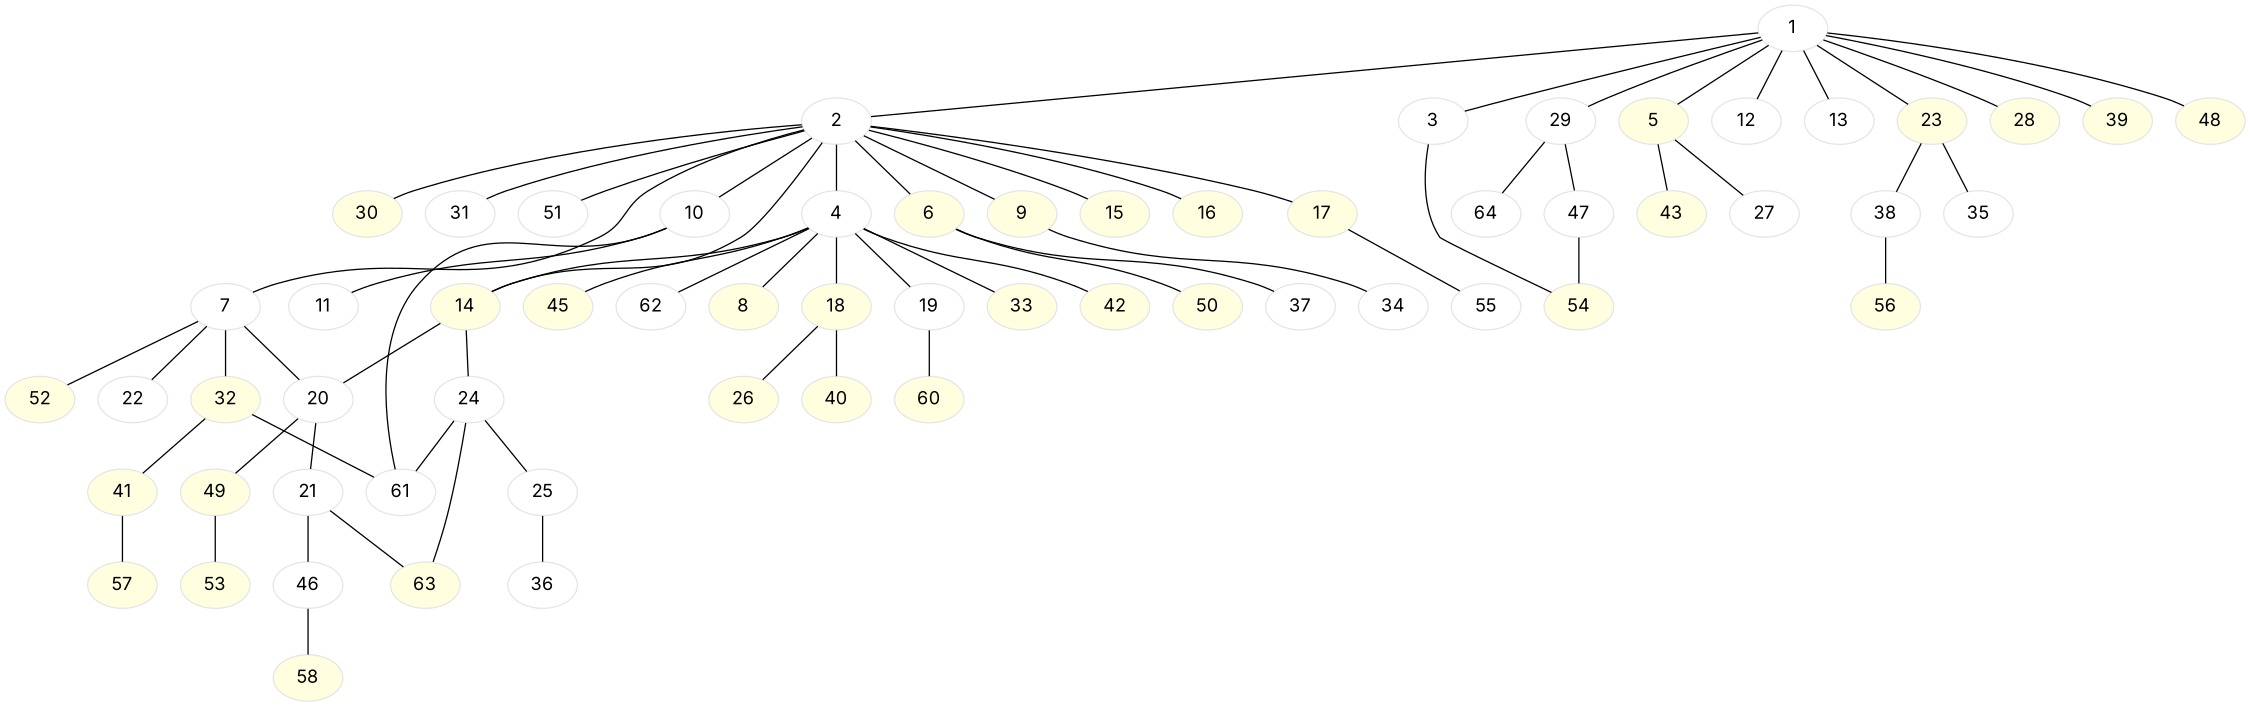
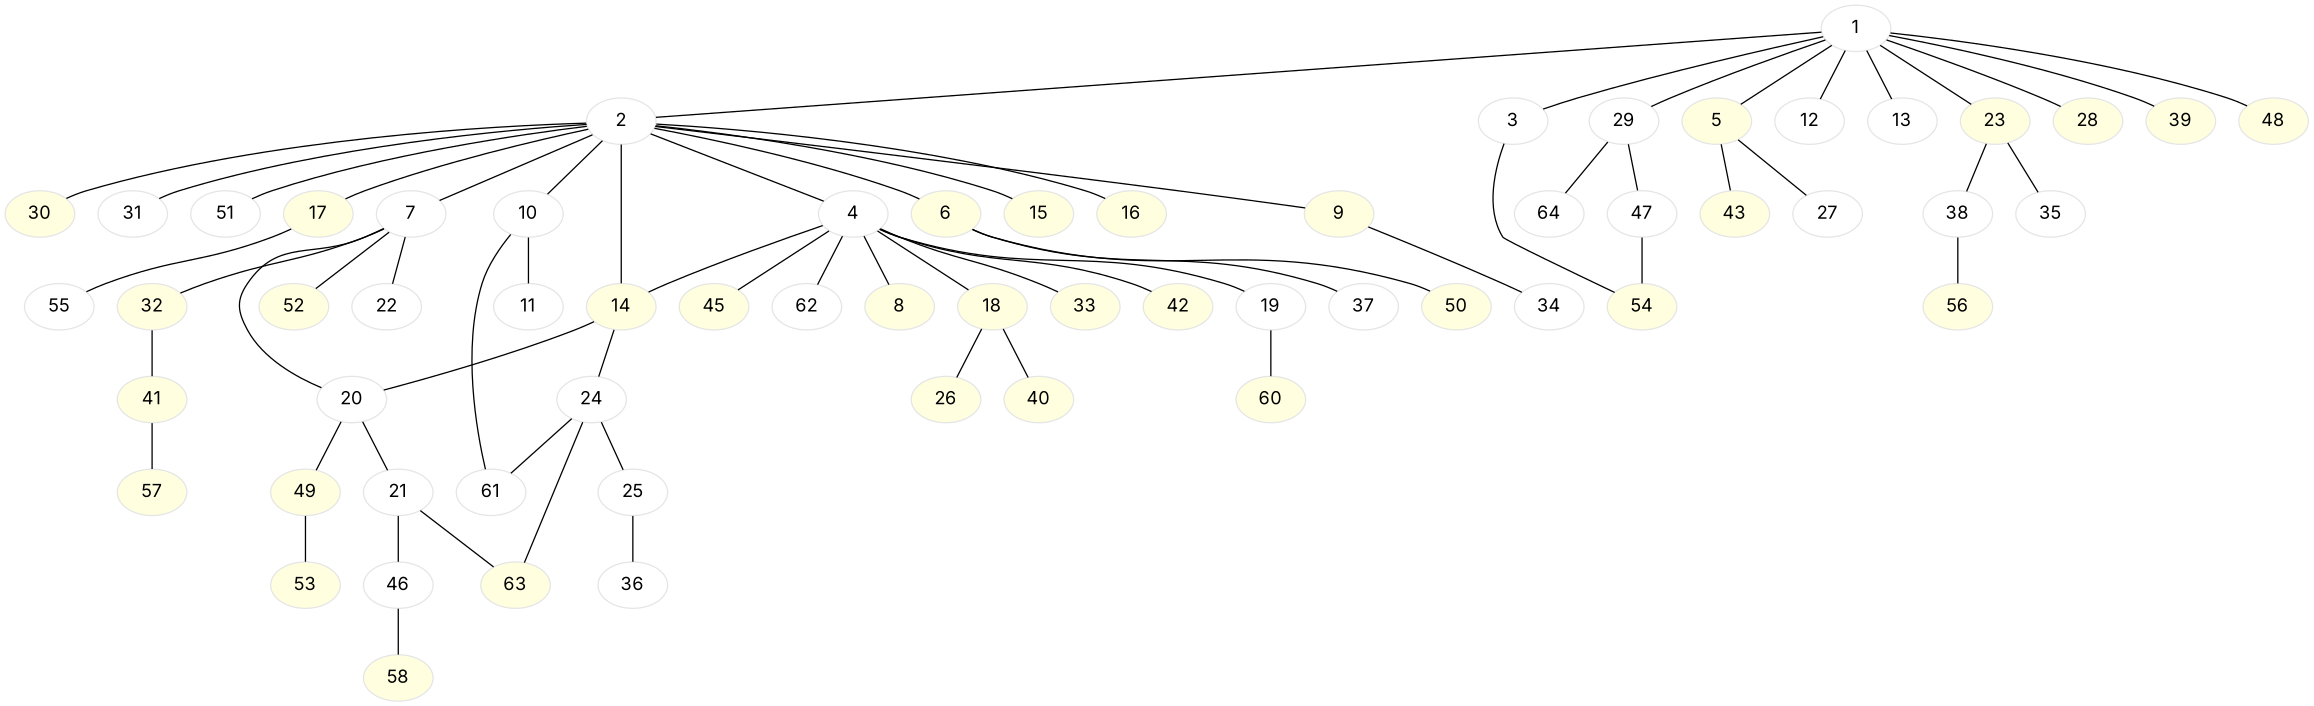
edge "32" -- "61": removed
